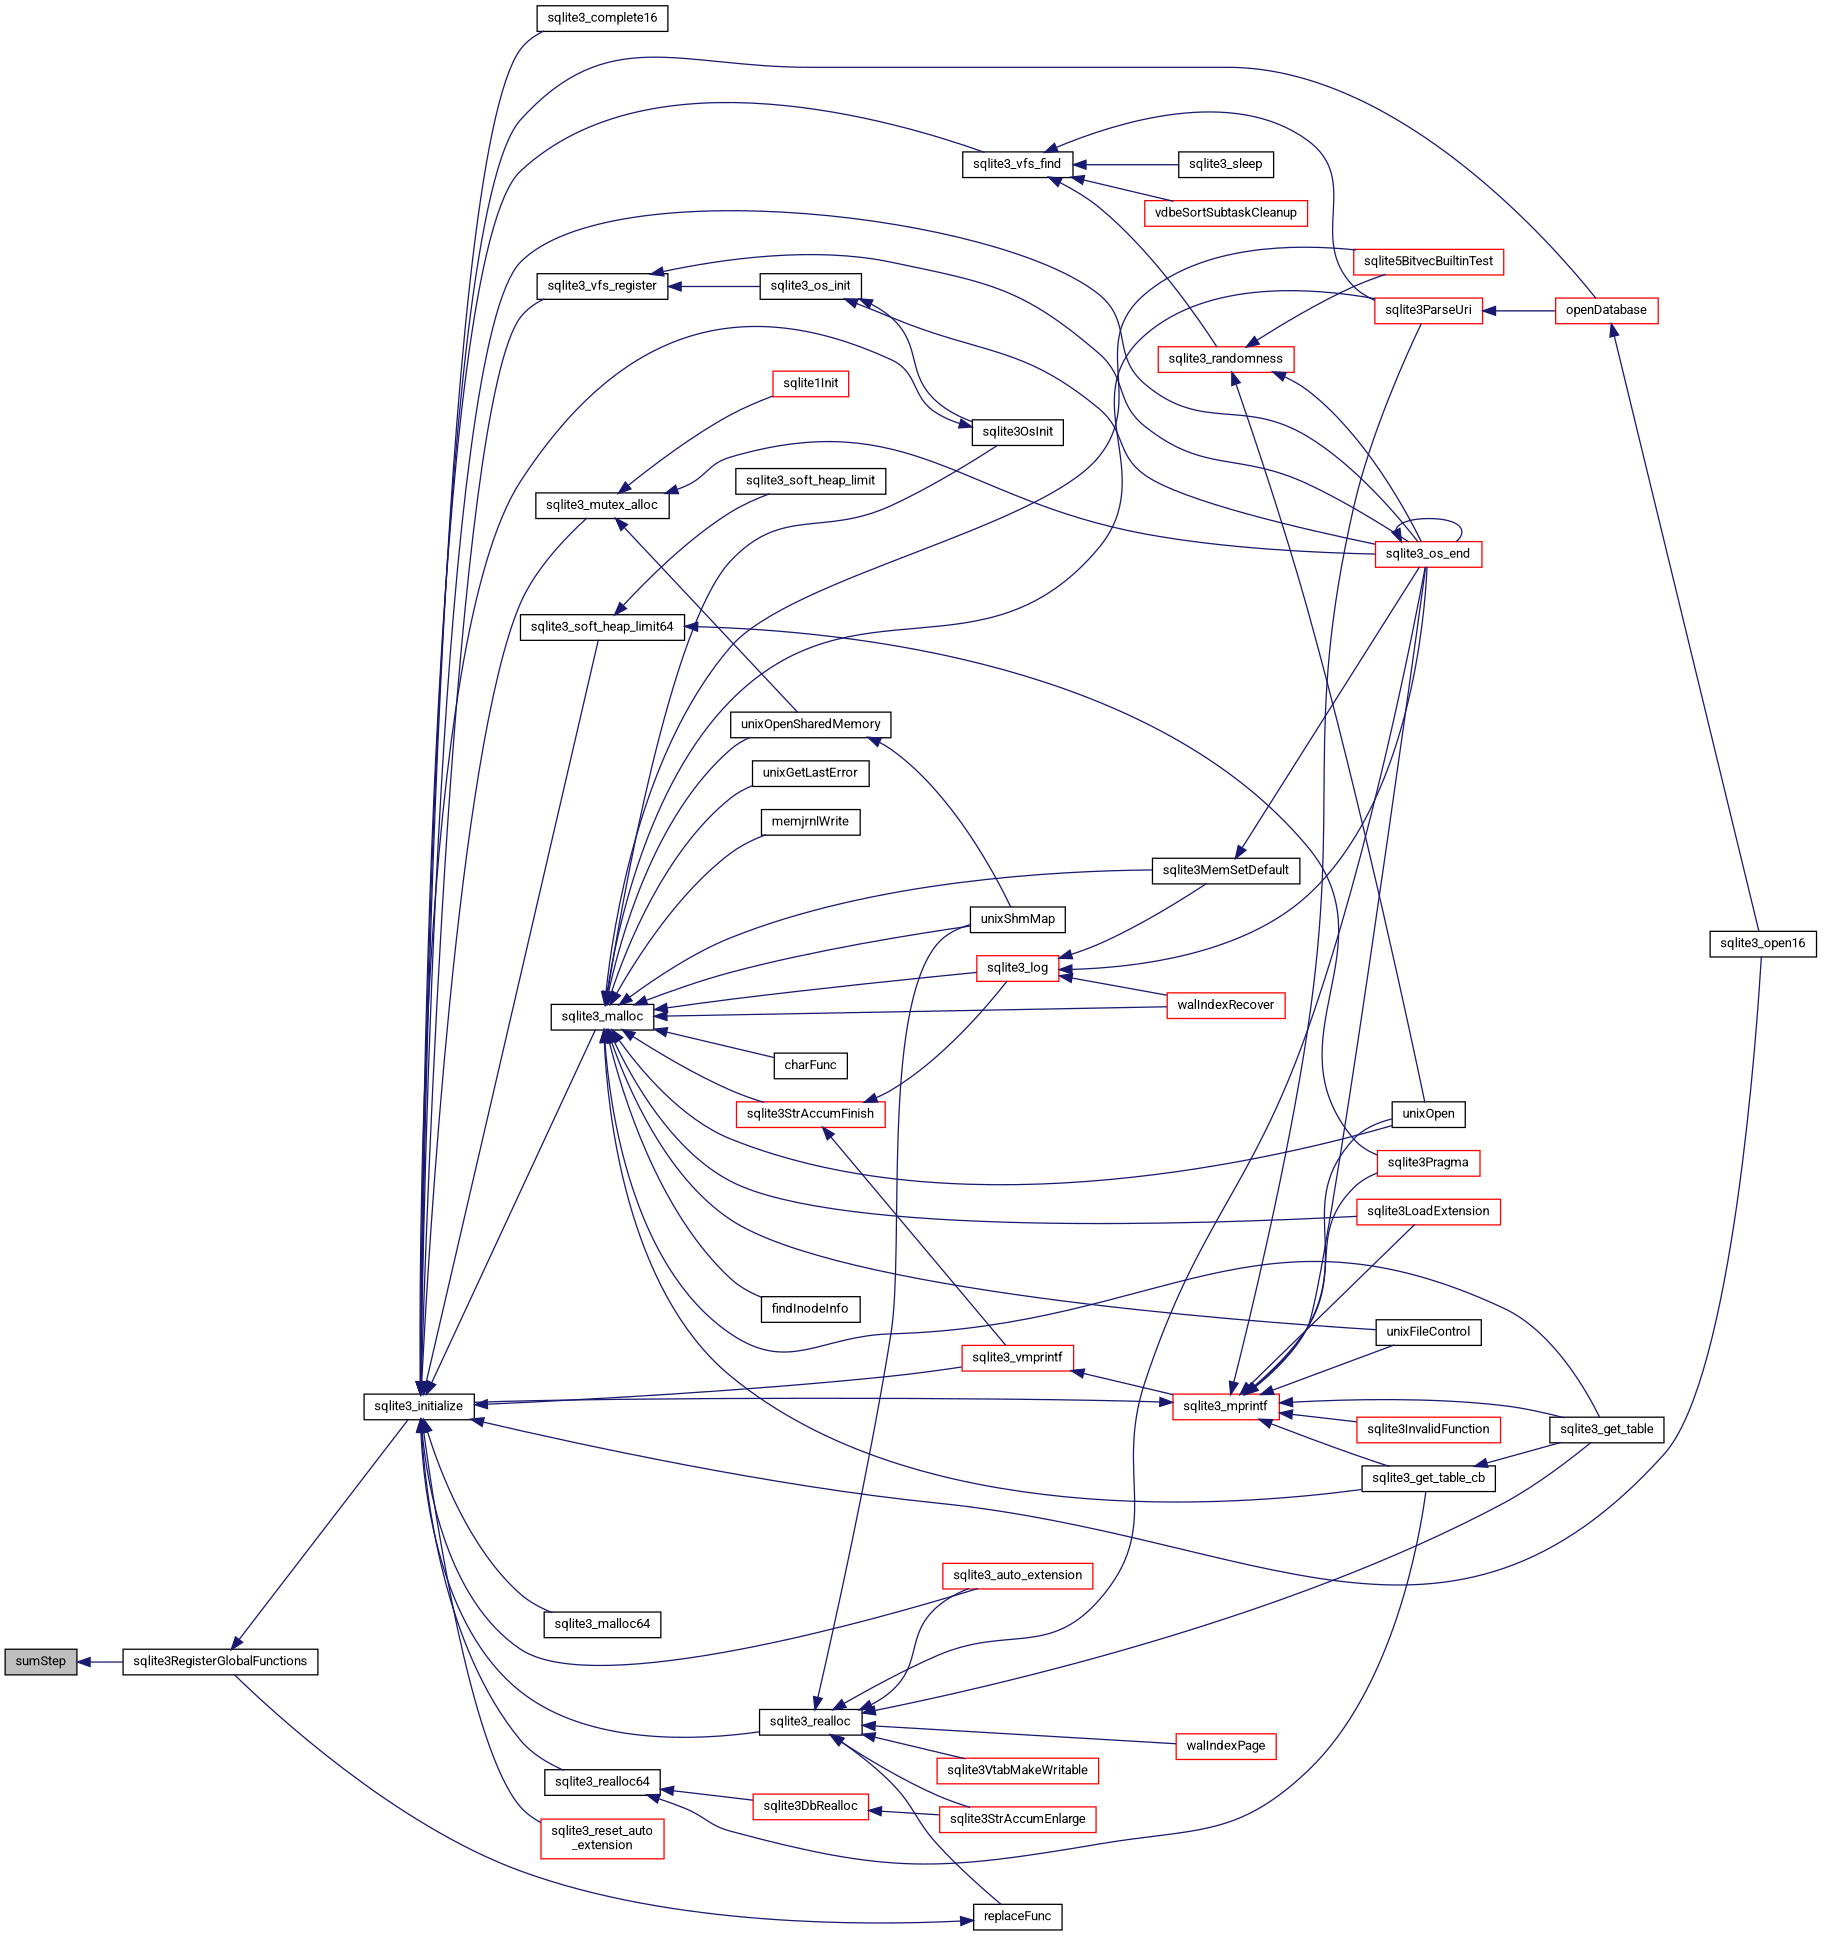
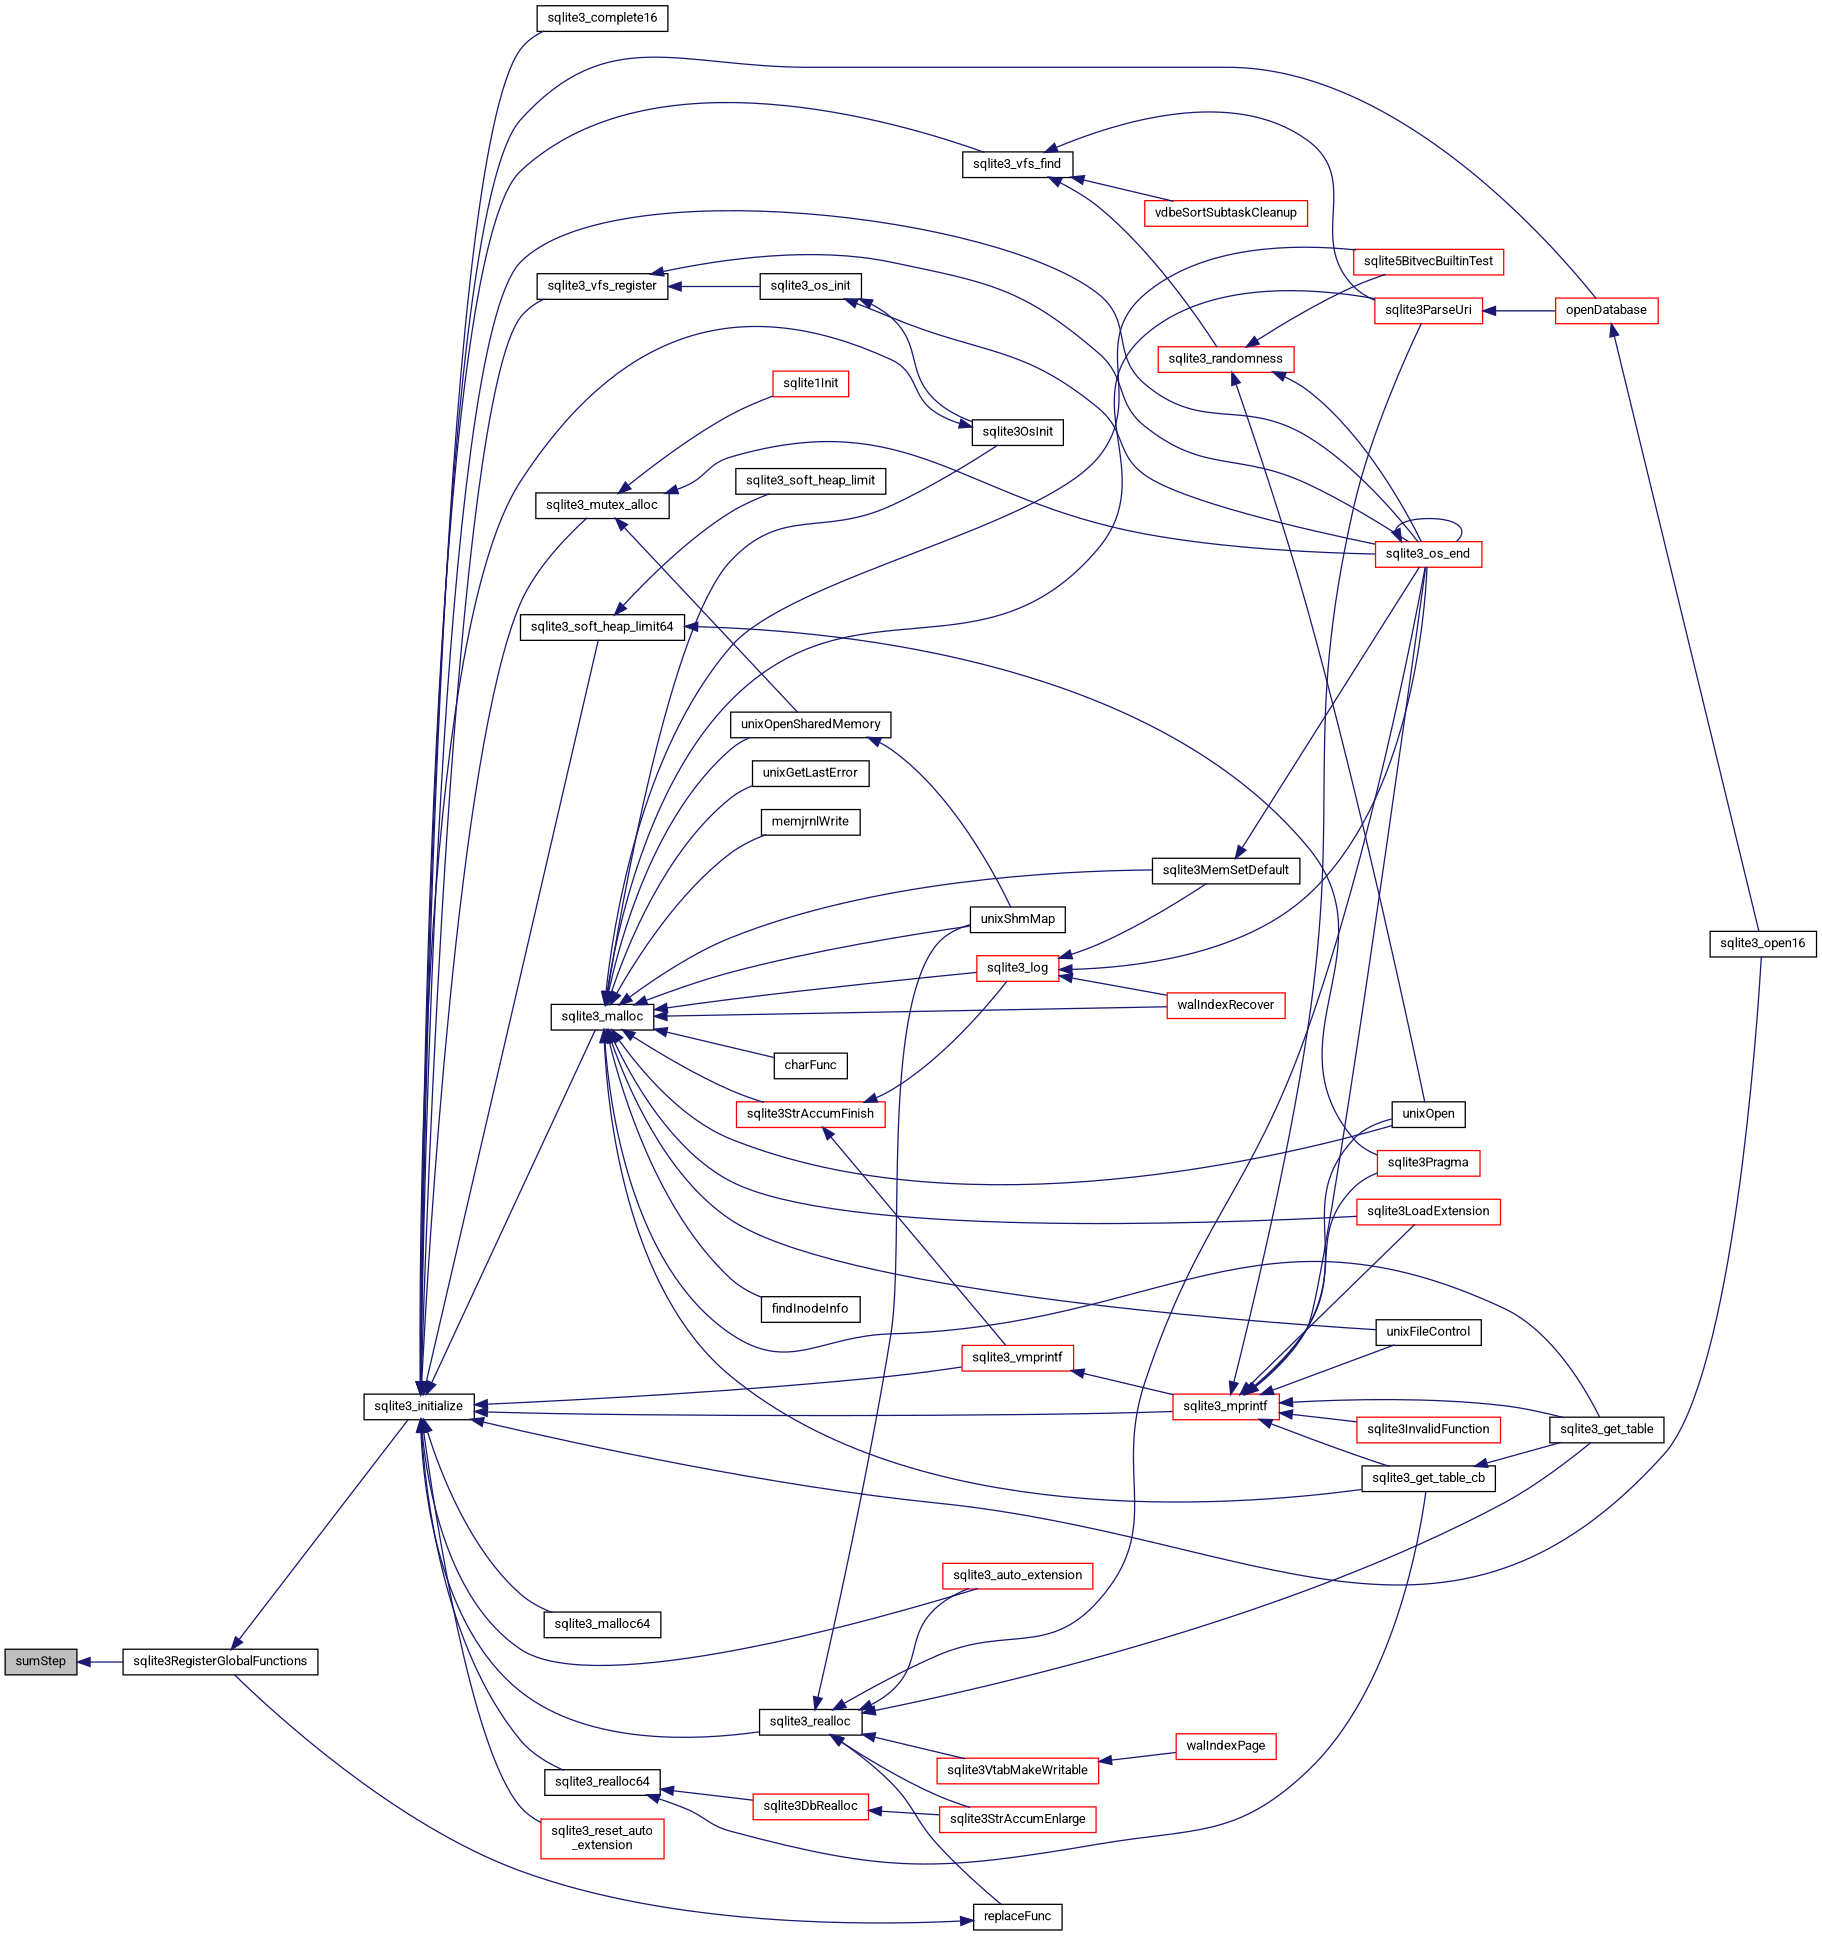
node "sqlite3_sleep": removed
edge "sqlite3_initialize" -> "sqlite3_mprintf": reversed
edge "walIndexPage" -> "sqlite3_realloc": now "walIndexPage" -> "sqlite3VtabMakeWritable"
